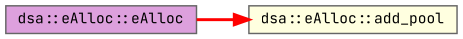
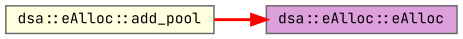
edge "dsa::eAlloc::eAlloc" -> "dsa::eAlloc::add_pool": reversed
